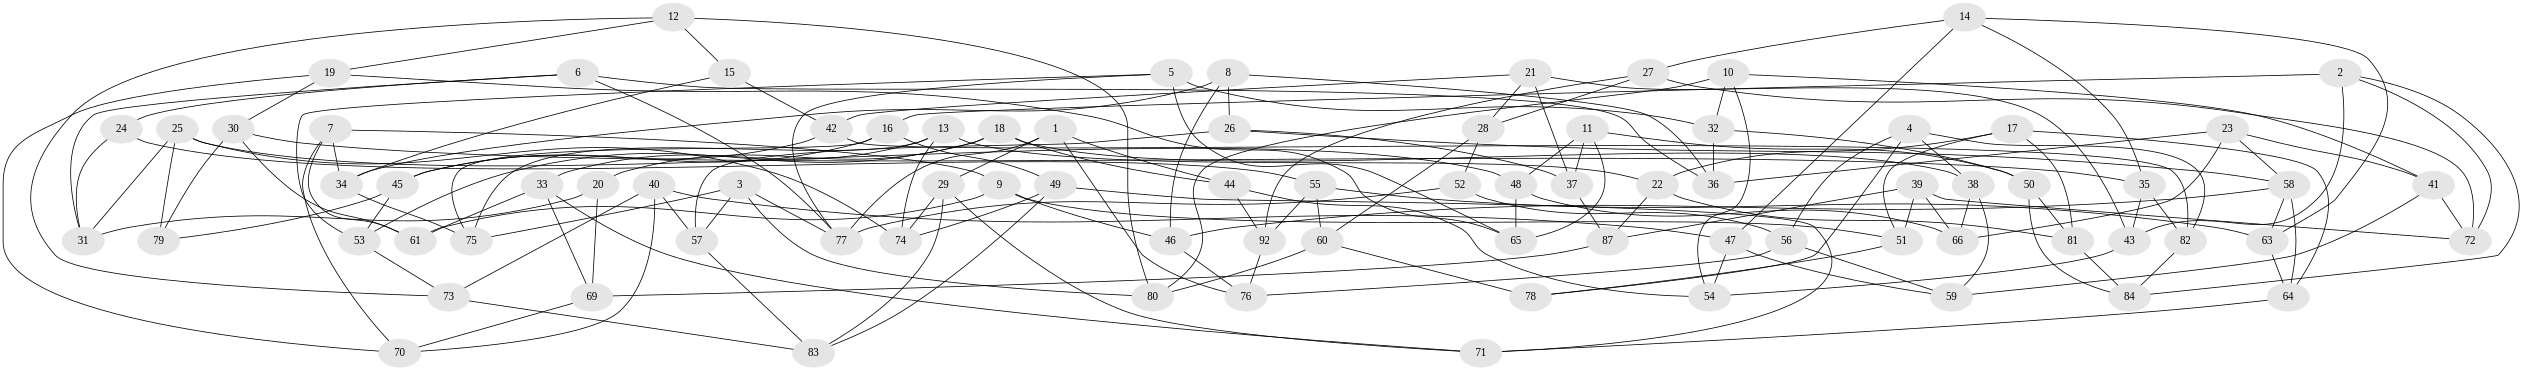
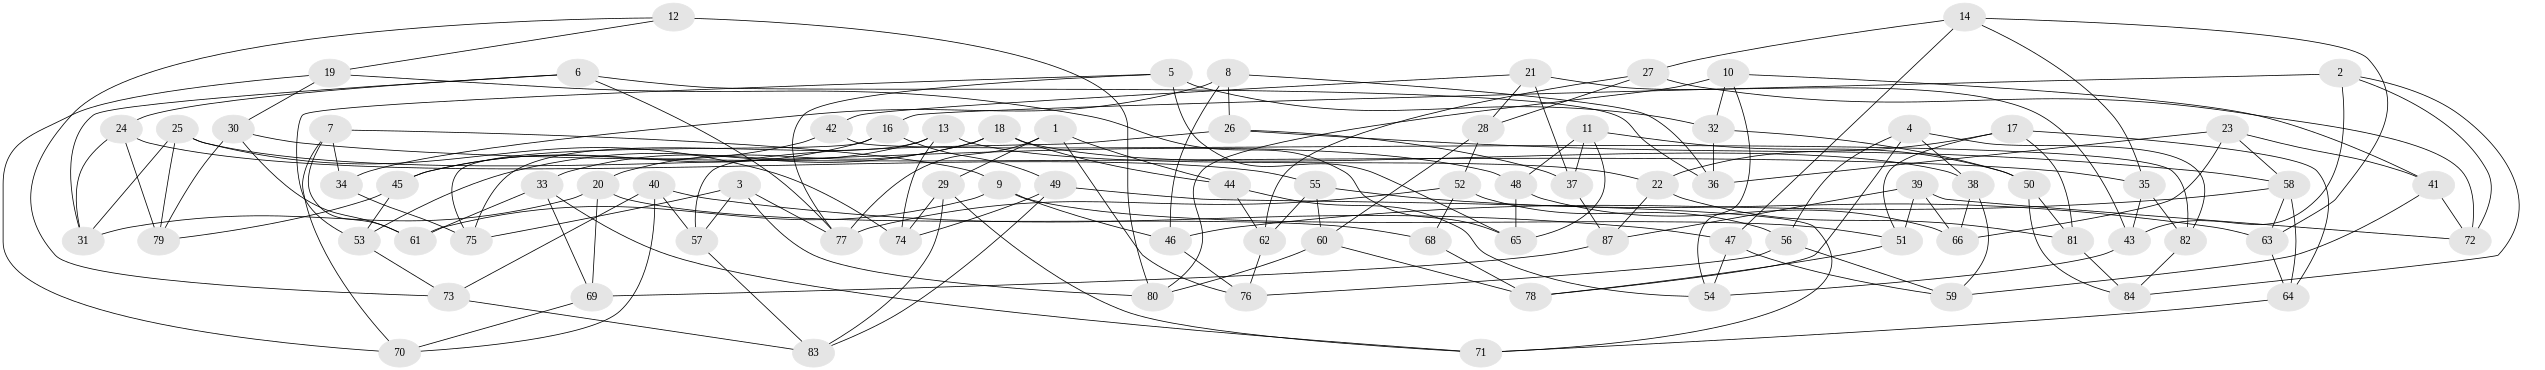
node "15": removed
edge "24" -- "79": added
node "92": label "92" -> "62"
node "68": added
